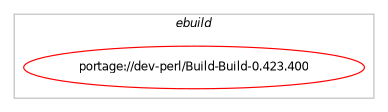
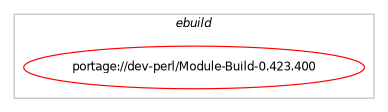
node "portage://dev-perl/Build-Build-0.423.400": label "portage://dev-perl/Build-Build-0.423.400" -> "portage://dev-perl/Module-Build-0.423.400"
